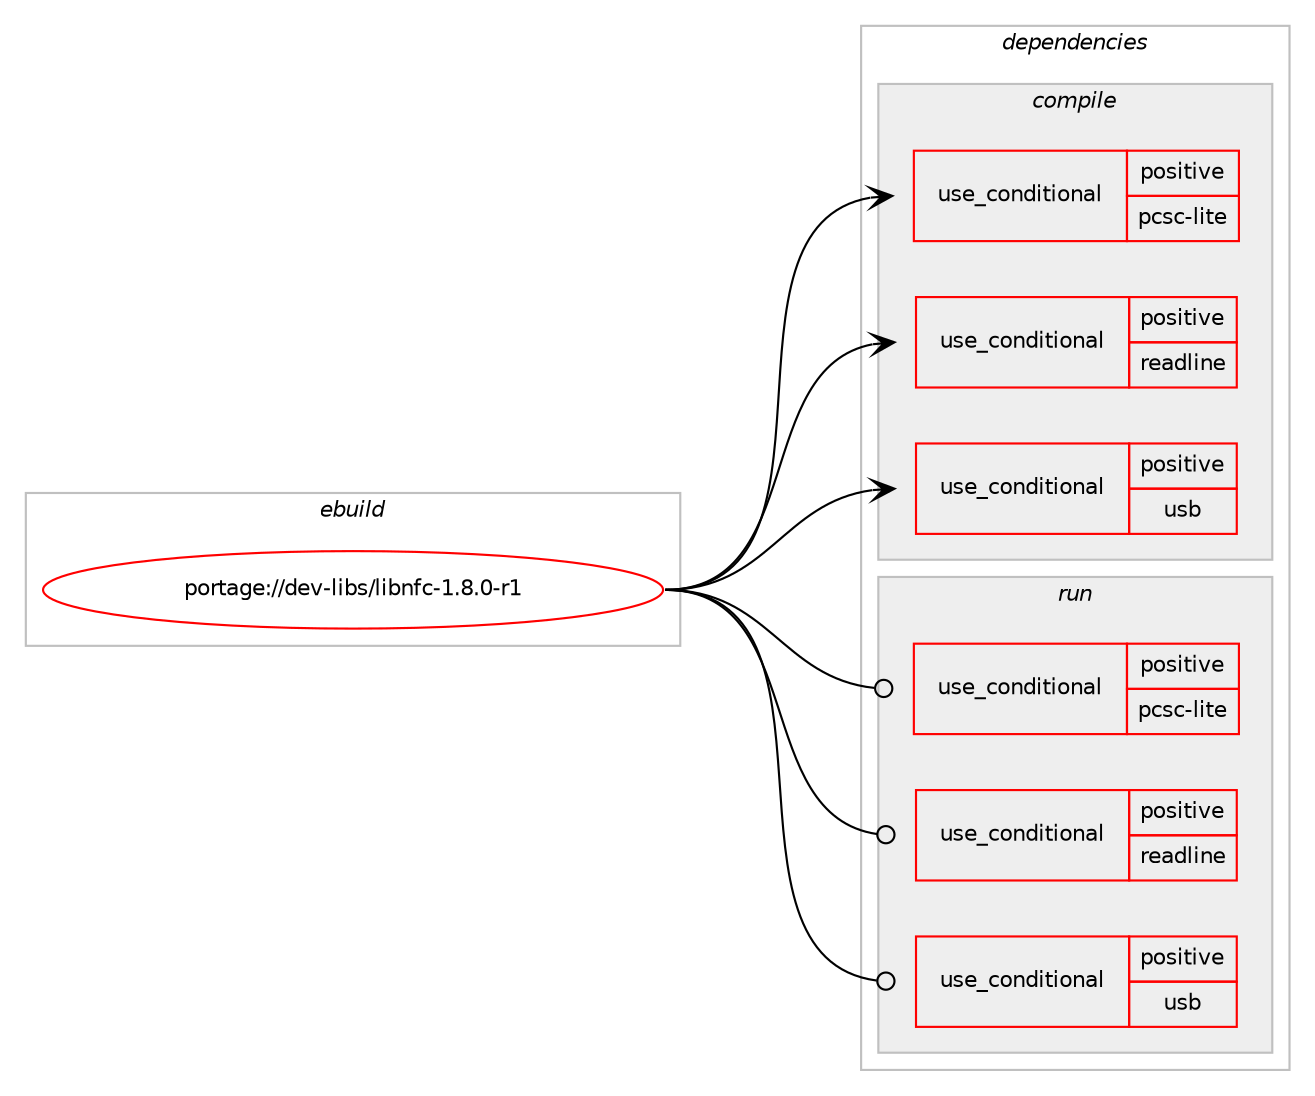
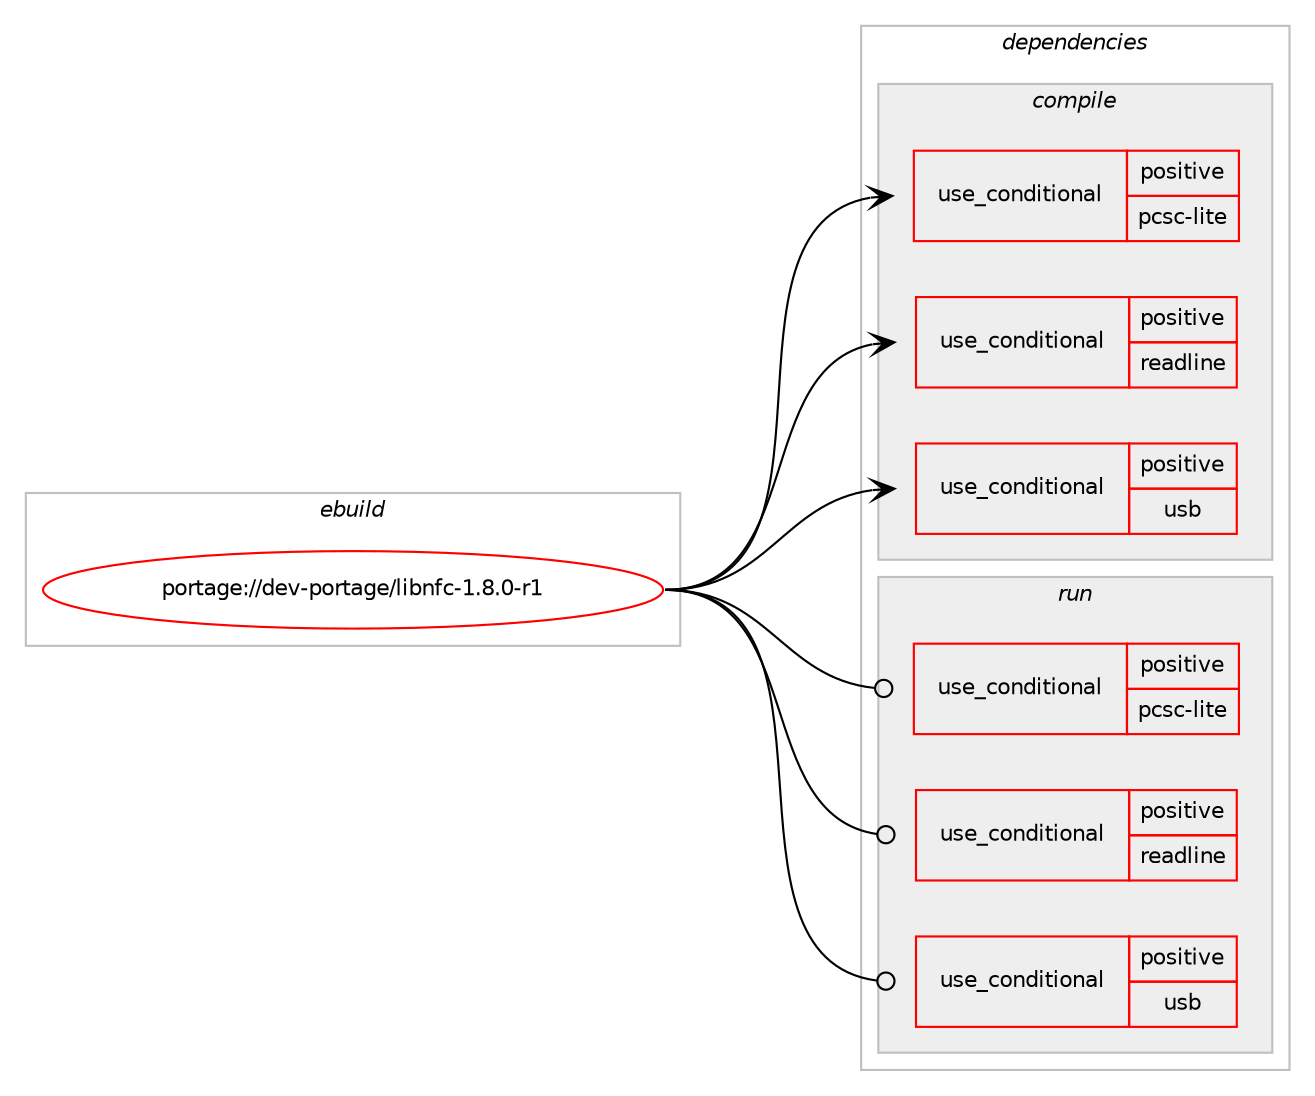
node "portage://dev-libs/libnfc-1.8.0-r1": label "portage://dev-libs/libnfc-1.8.0-r1" -> "portage://dev-portage/libnfc-1.8.0-r1"
